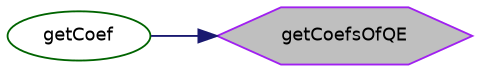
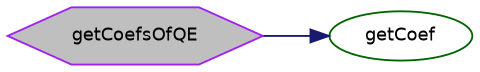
edge "getCoef" -> "getCoefsOfQE": reversed
